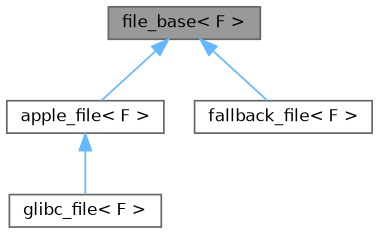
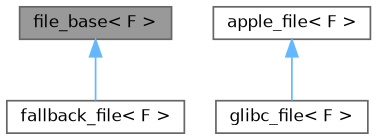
edge "apple_file< F >" -> "file_base< F >": removed
